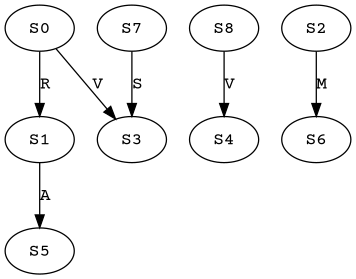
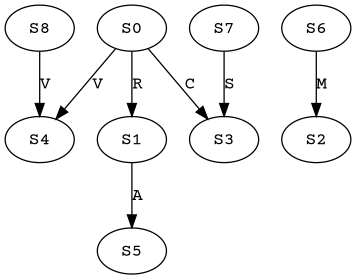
edge "S2" -> "S6": reversed
edge "S0" -> "S4": added, label "V"
edge "S0" -> "S3": label "V" -> "C"
